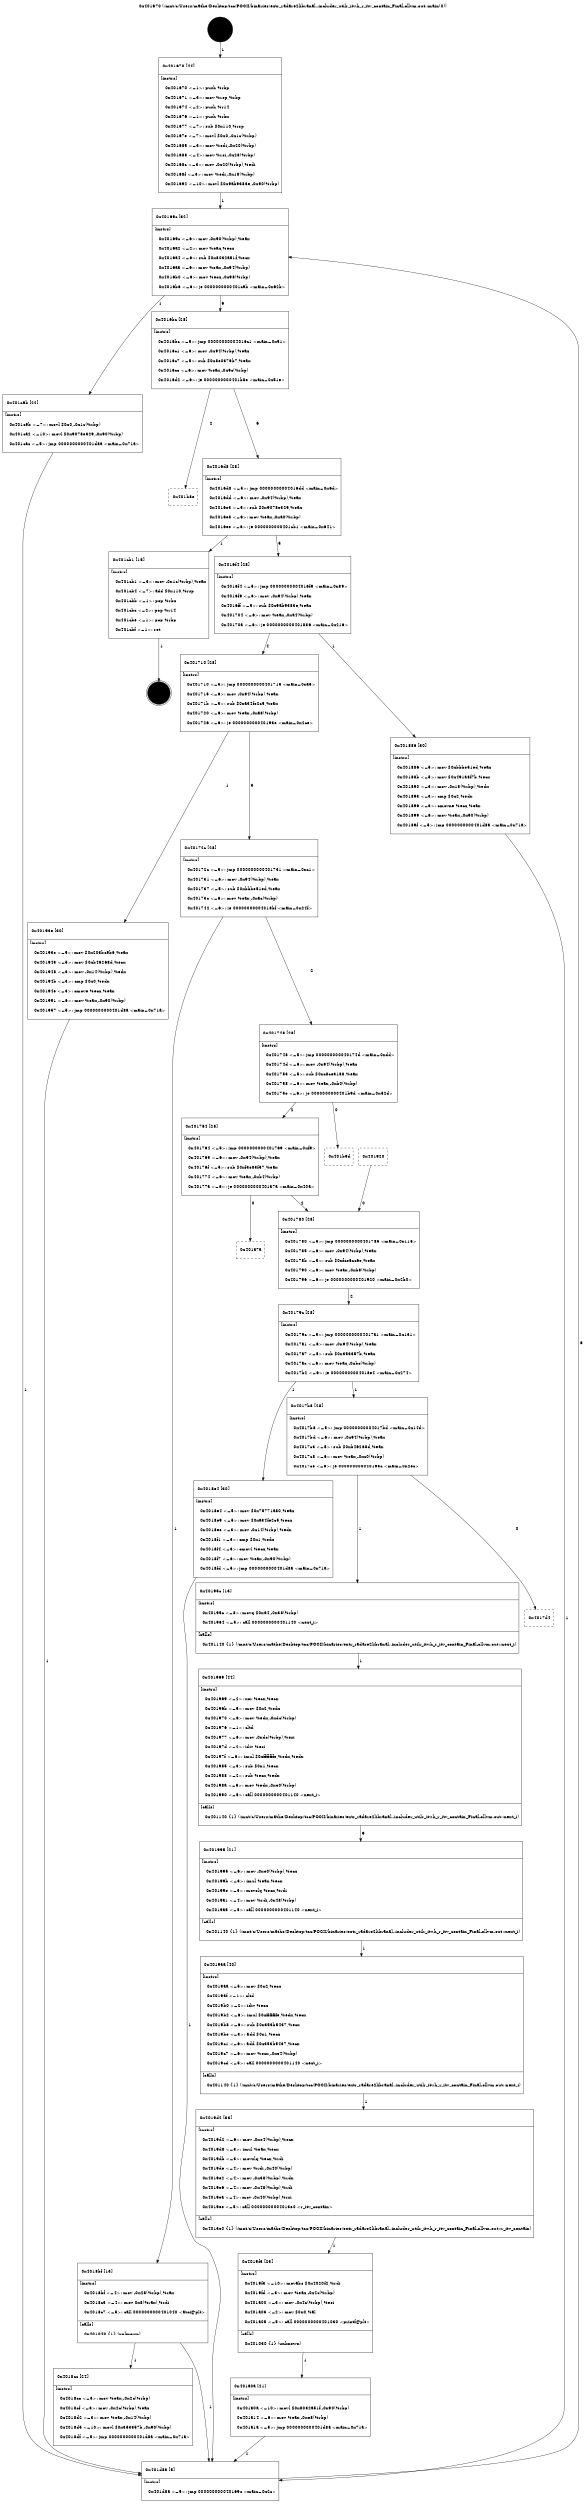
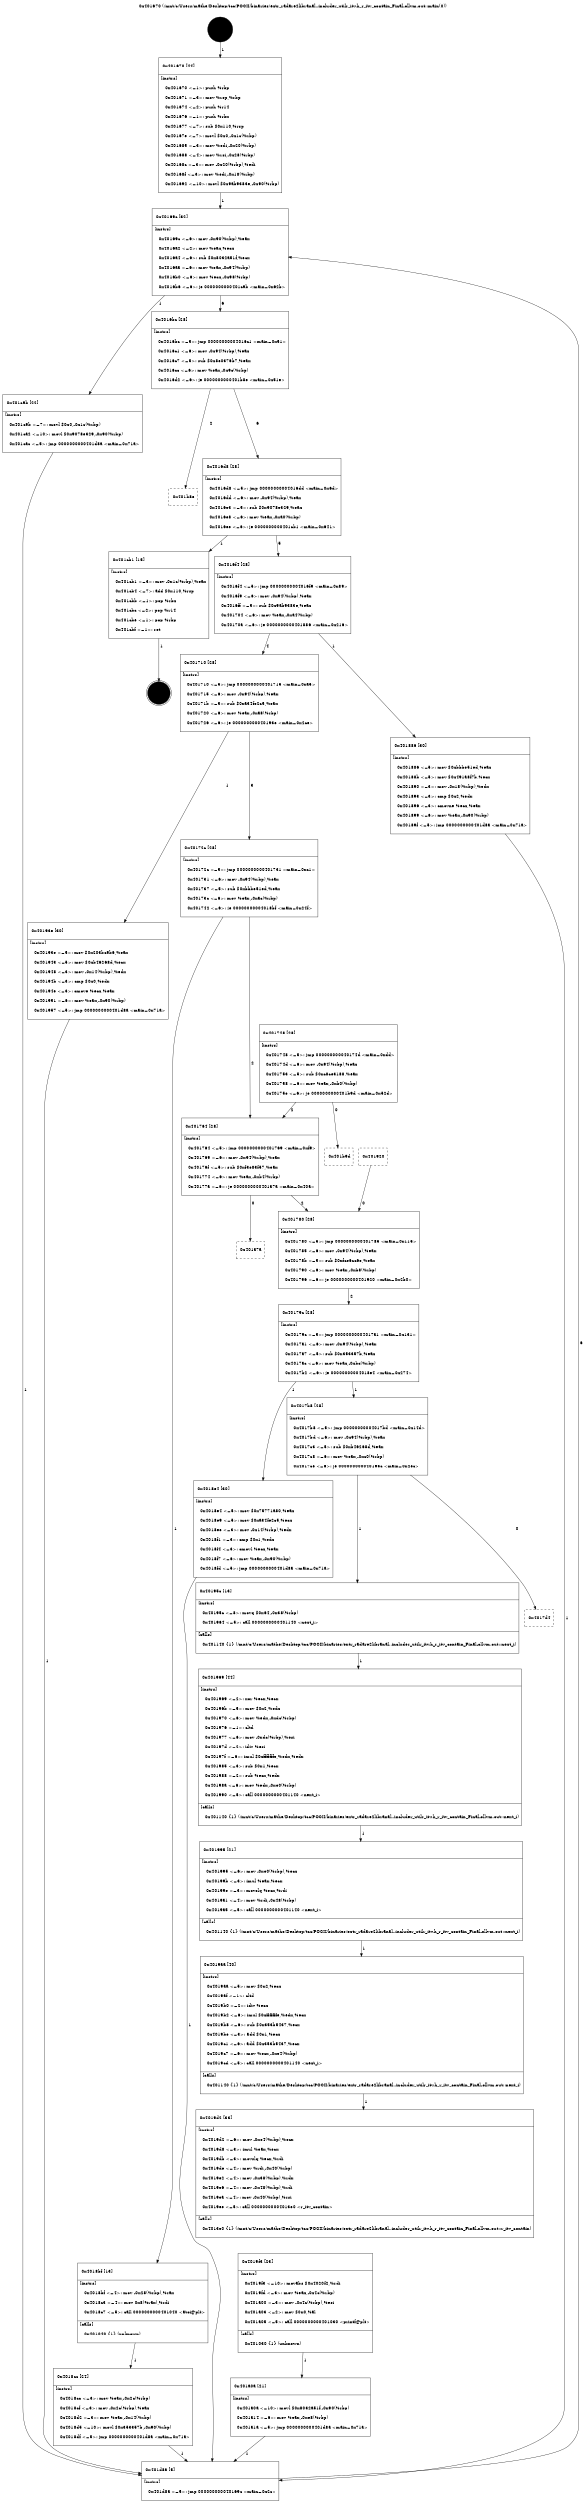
edge "0x40172c [28]" -> "0x401748 [28]": now "0x40172c [28]" -> "0x401764 [28]"
edge "0x401969 [44]" -> "0x401995 [21]": label " 9" -> " 1"
edge "0x4019d2 [33]" -> "0x4019f3 [23]": removed, label "1"
edge "0x4018bf [13]" -> "0x401d8a [5]": now "0x4018cc [24]" -> "0x401d8a [5]"
